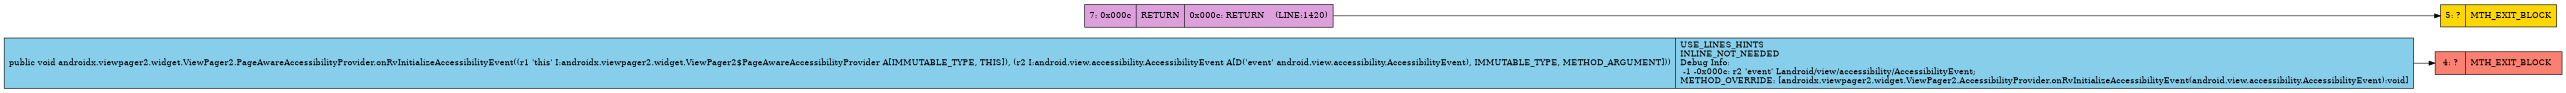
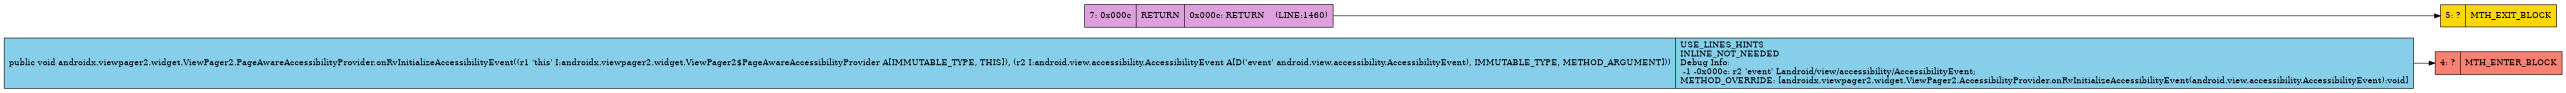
node "7: 0x000c": text "0x000c: RETURN    (LINE:1420)" -> "0x000c: RETURN    (LINE:1460)"
node "4: ?": text "MTH_EXIT_BLOCK" -> "MTH_ENTER_BLOCK"
